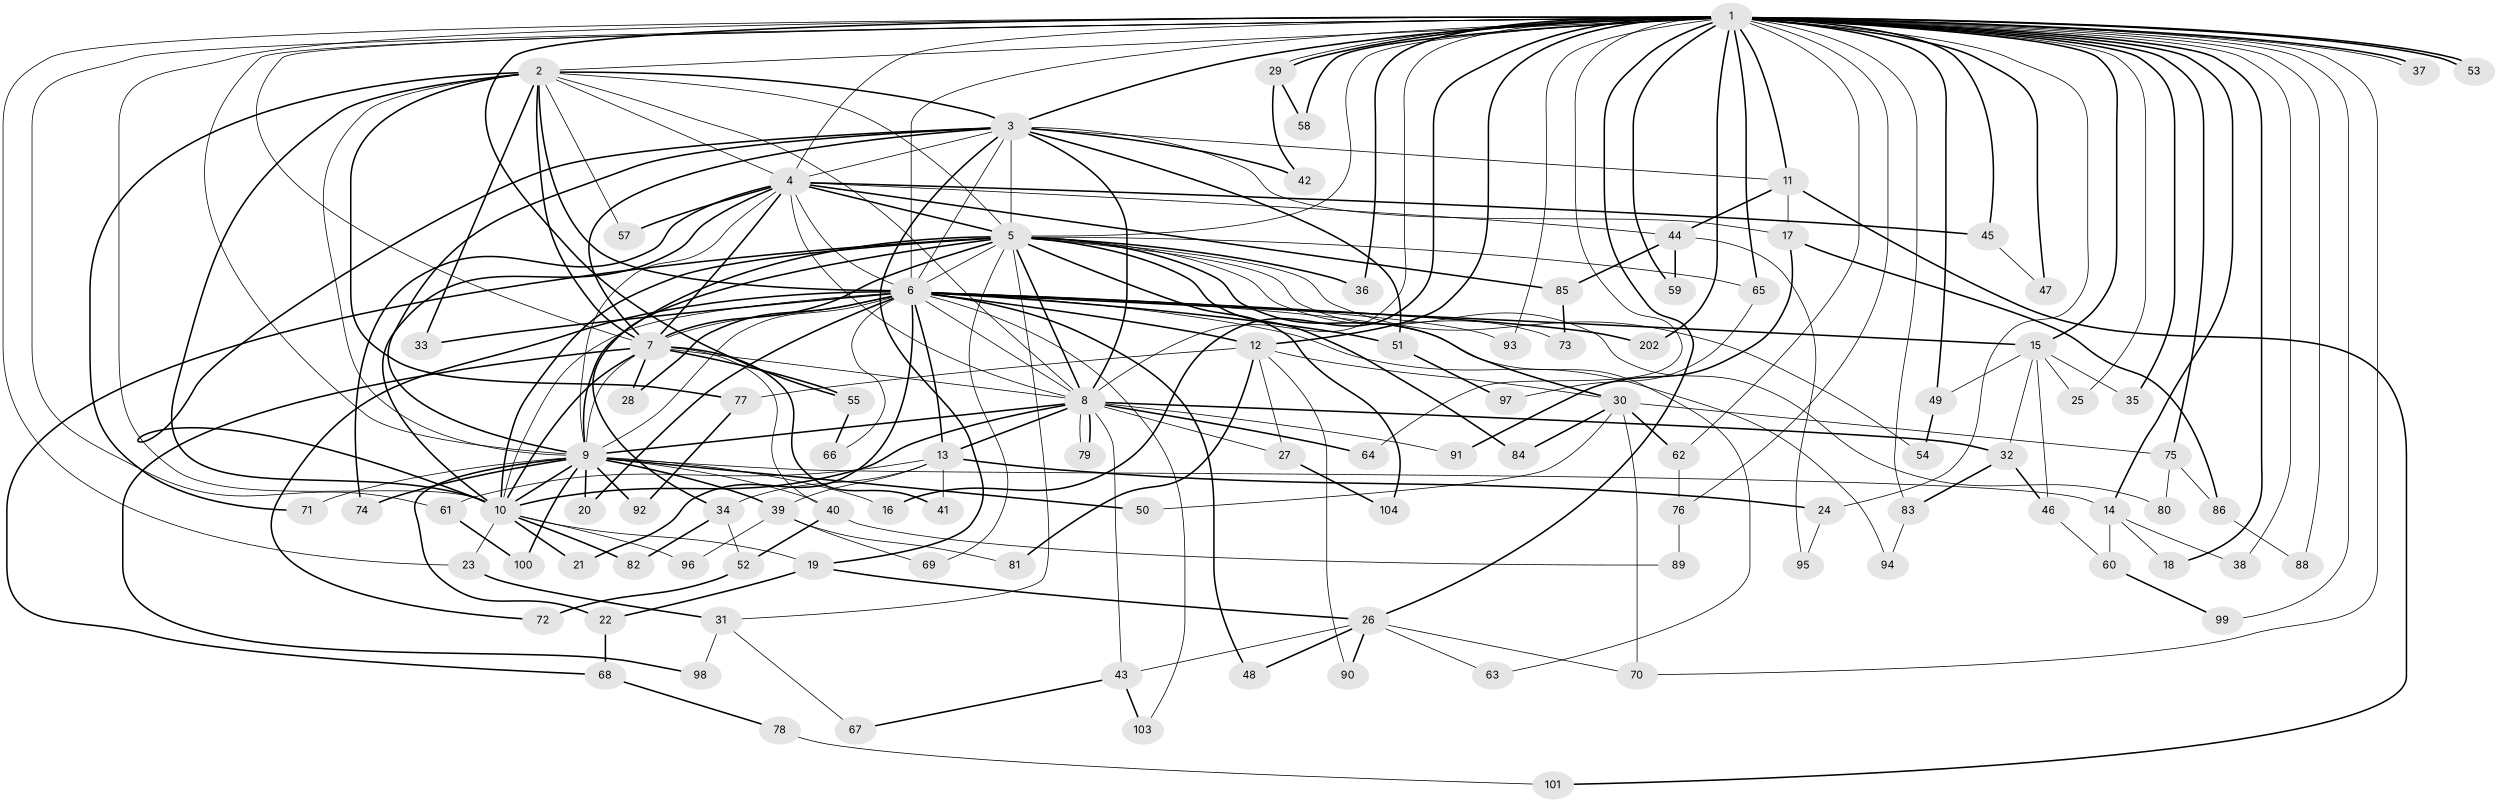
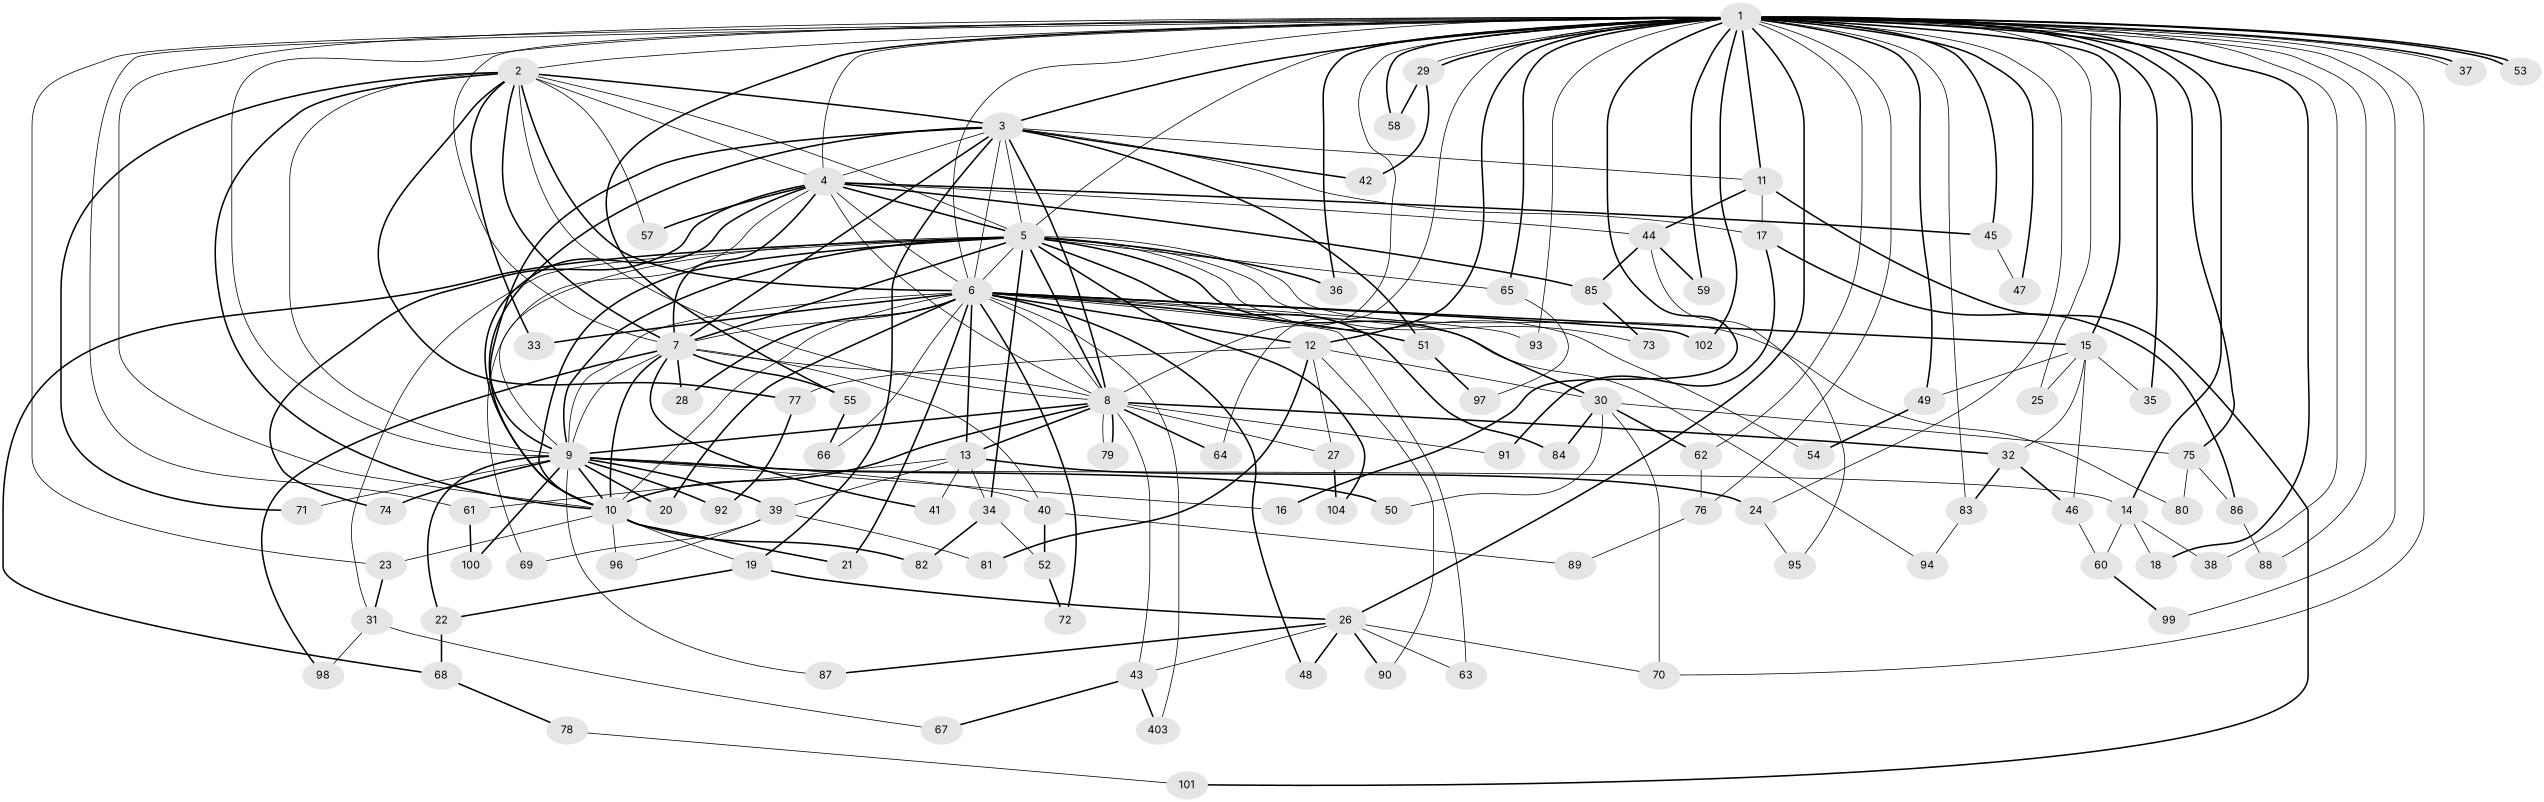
node "202": label "202" -> "102"
node "87": added
node "103": label "103" -> "403"
